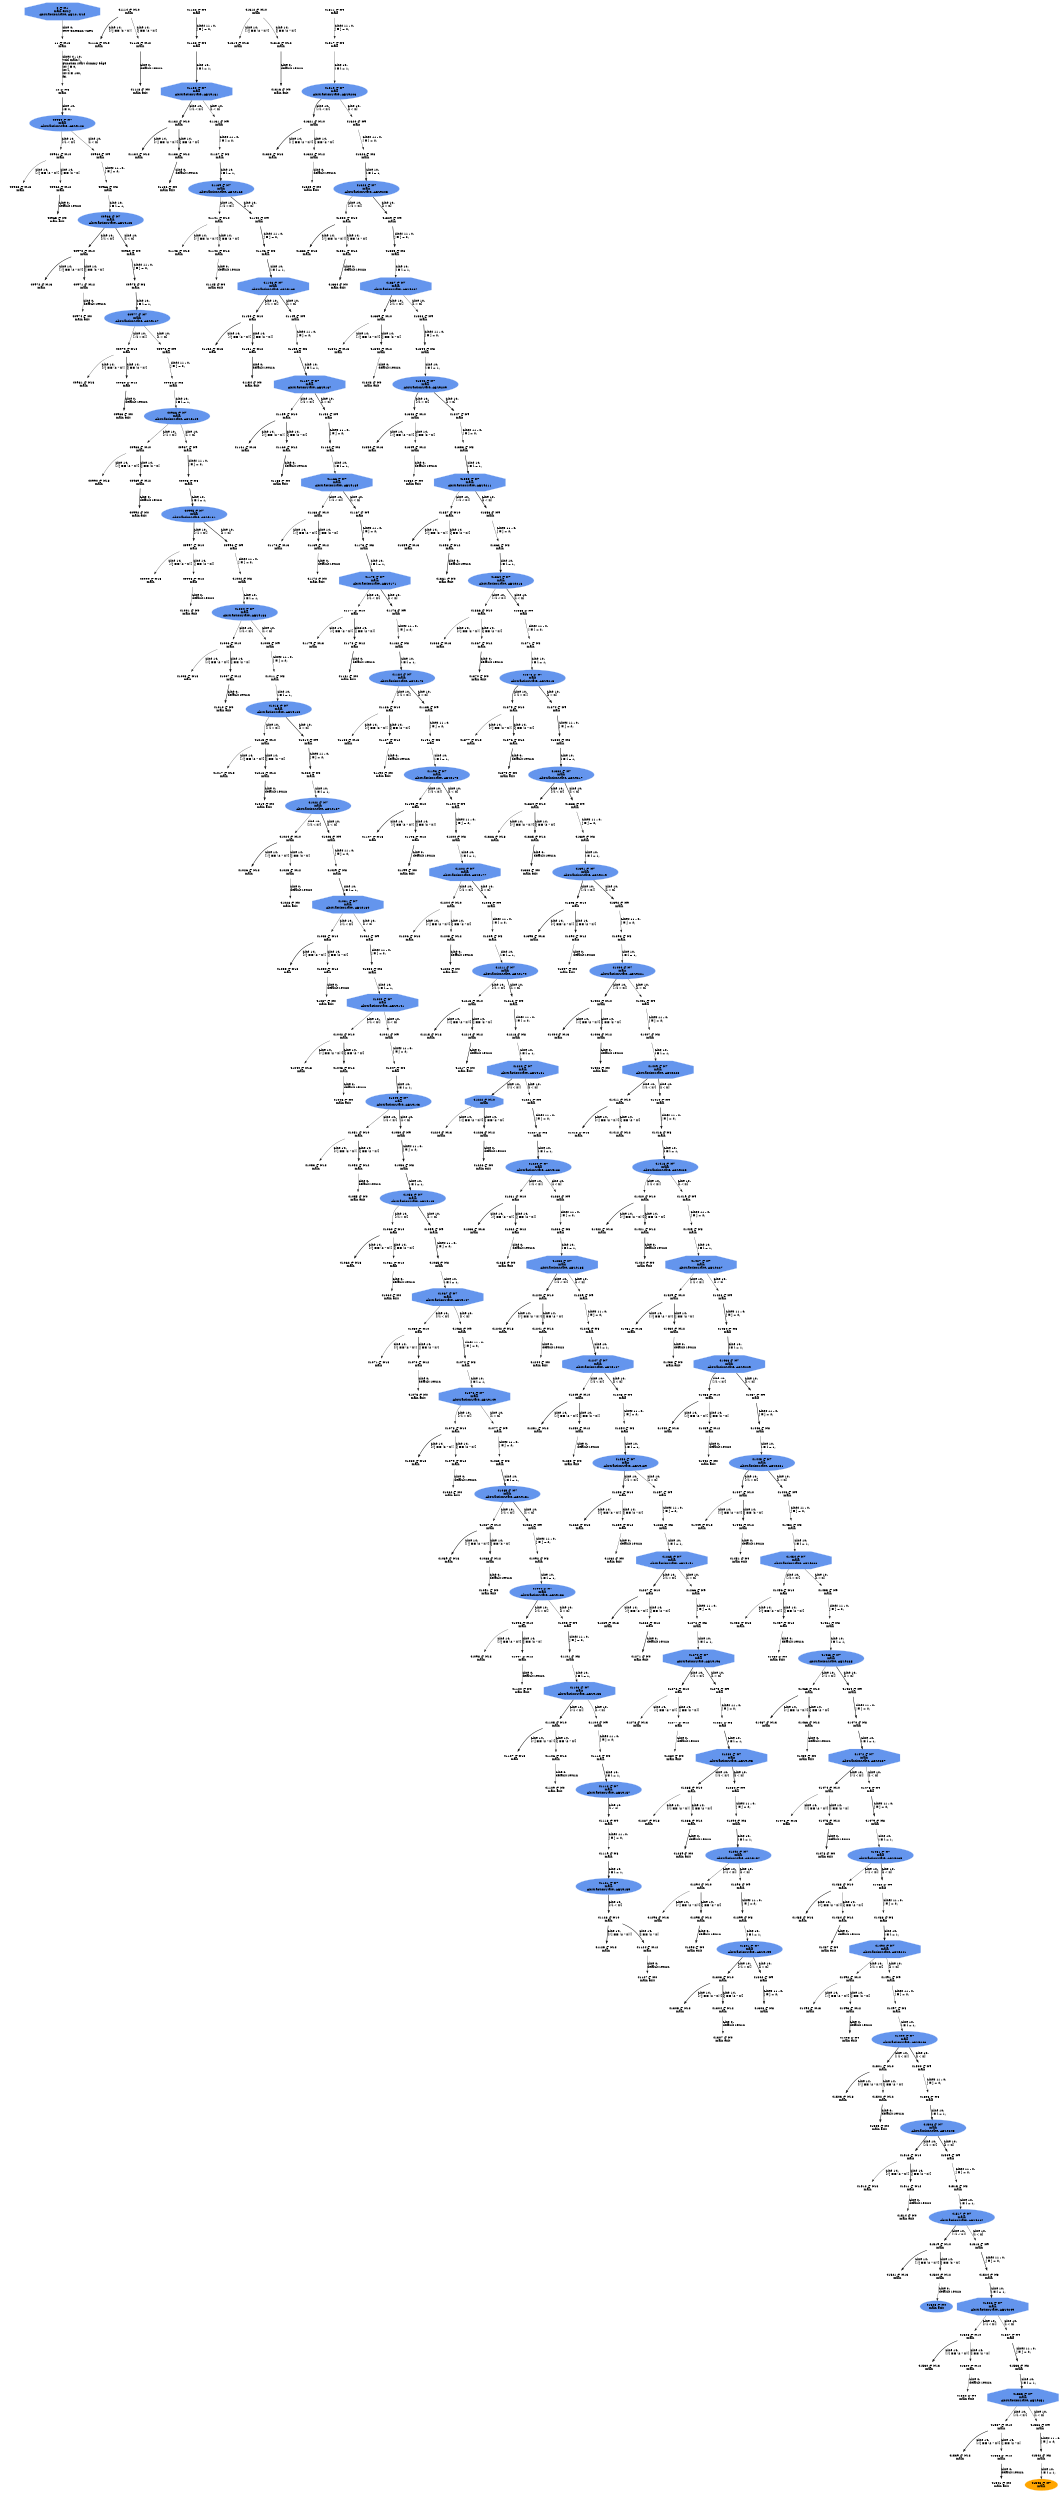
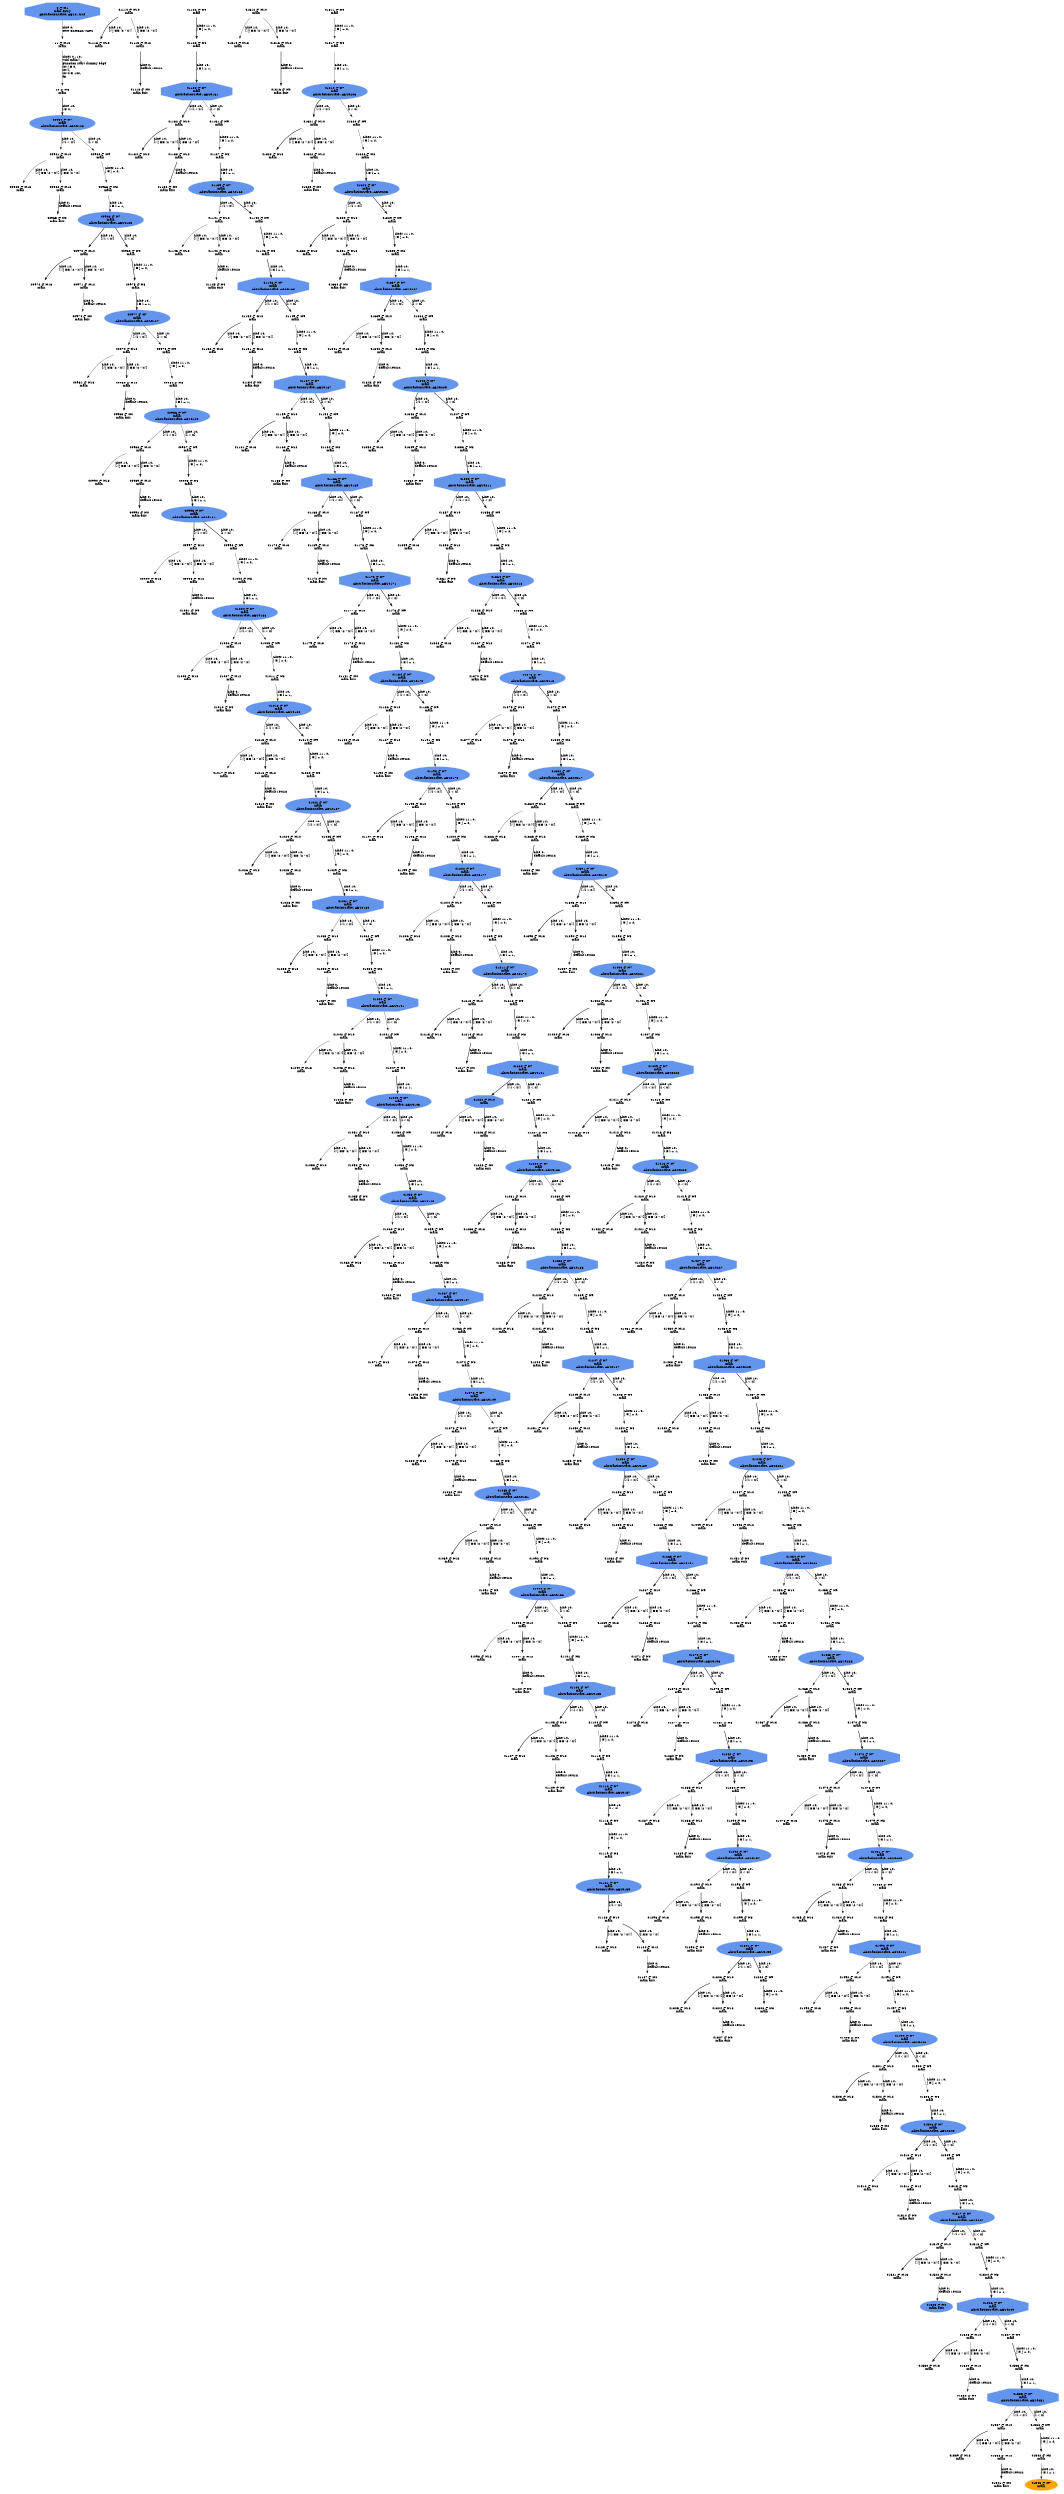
node "41415 @ N0 main exit": added
